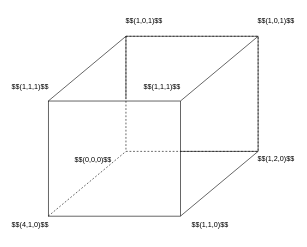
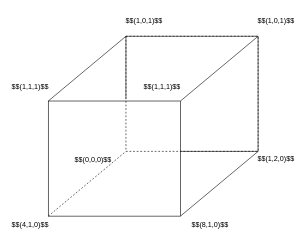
node "$$(1,1,0)$$": label "$$(1,1,0)$$" -> "$$(8,1,0)$$"
